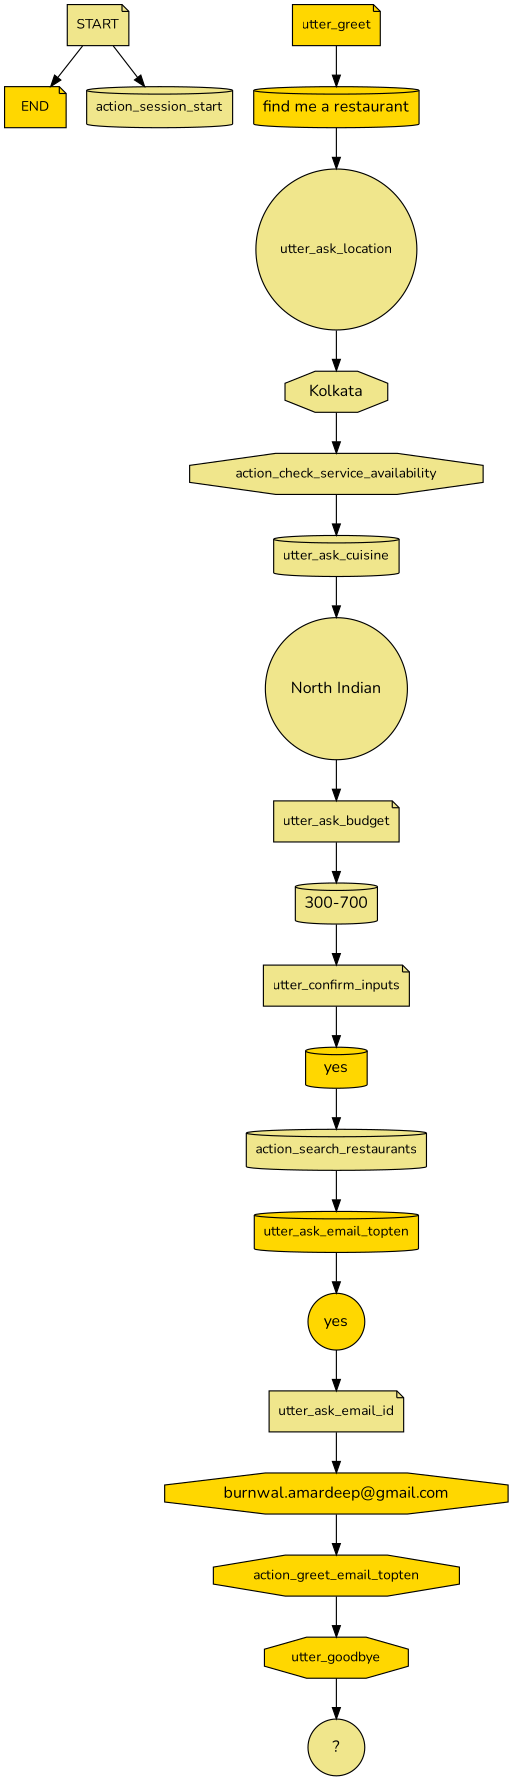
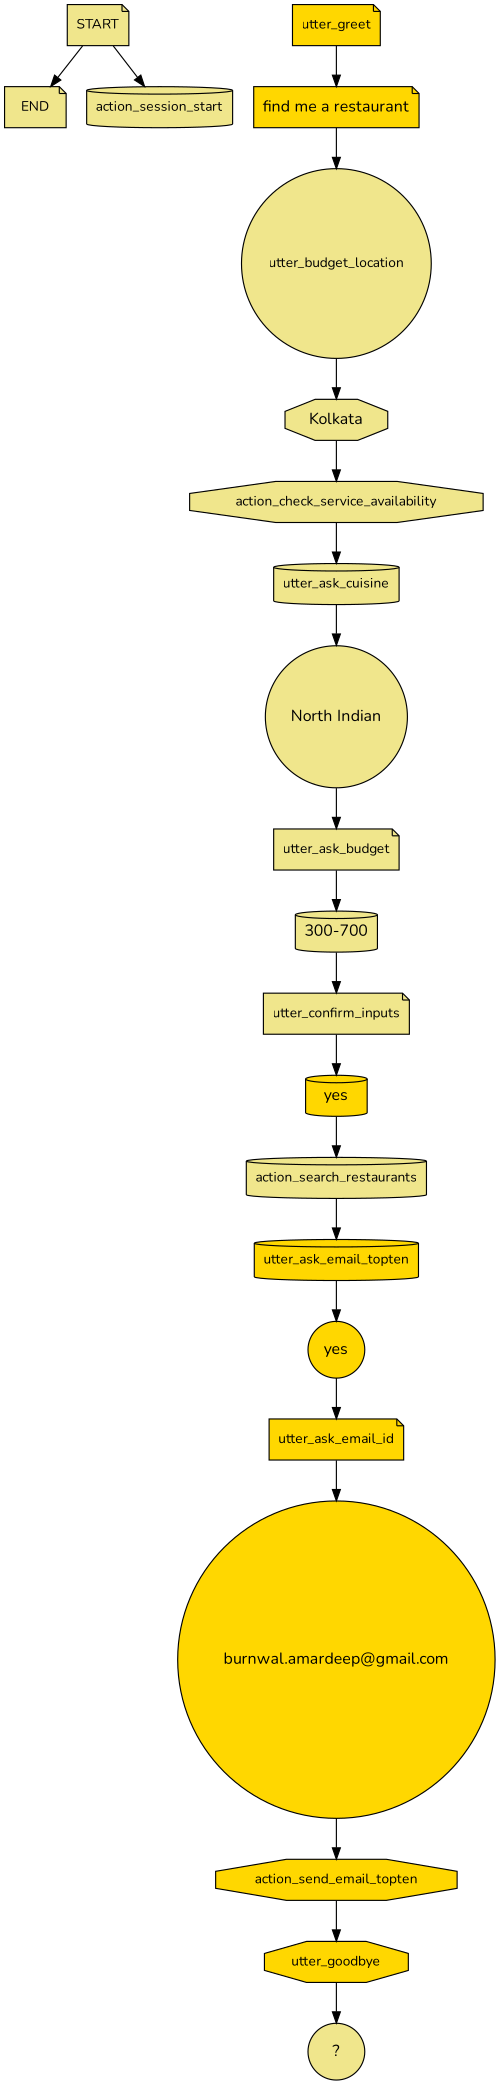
node "END": fillcolor gold -> khaki
node "find me a restaurant": shape cylinder -> note
node "utter_ask_location": label "utter_ask_location" -> "utter_budget_location"
node "utter_ask_email_id": fillcolor khaki -> gold
node "burnwal.amardeep@gmail.com": shape octagon -> circle
node "action_greet_email_topten": label "action_greet_email_topten" -> "action_send_email_topten"
